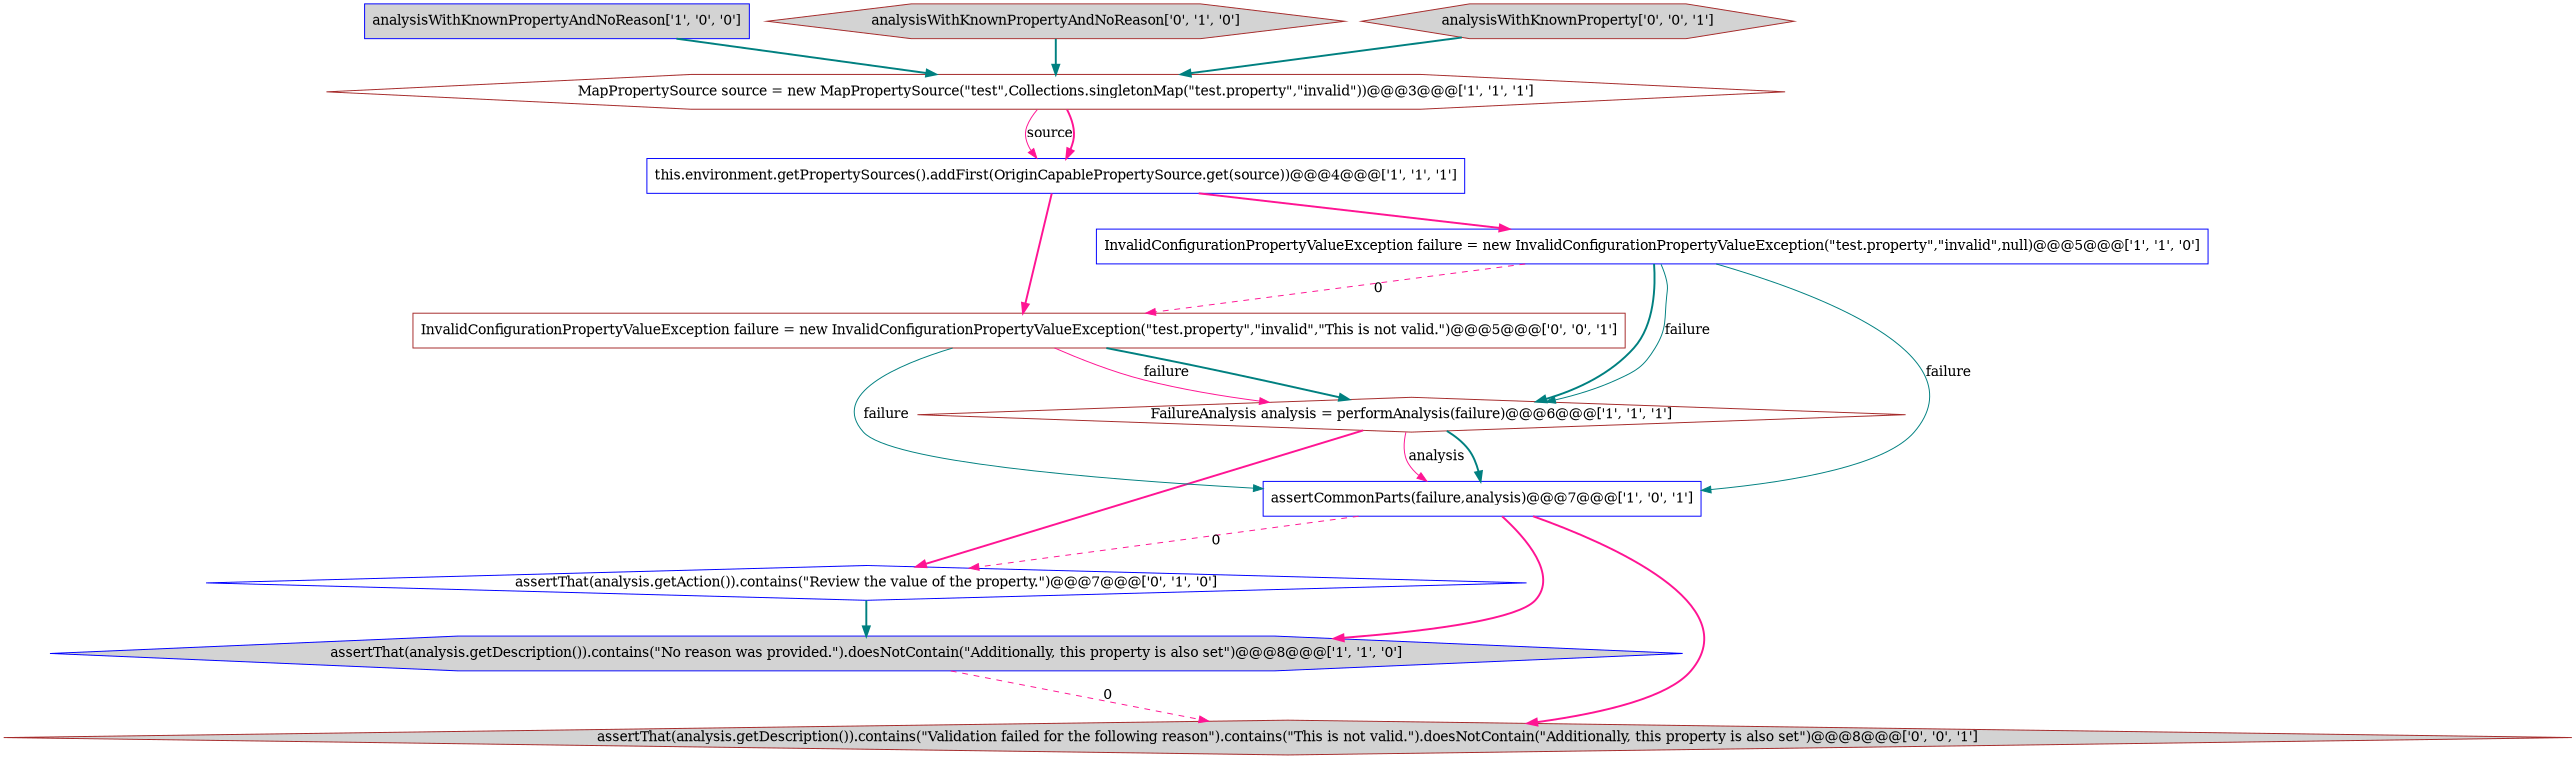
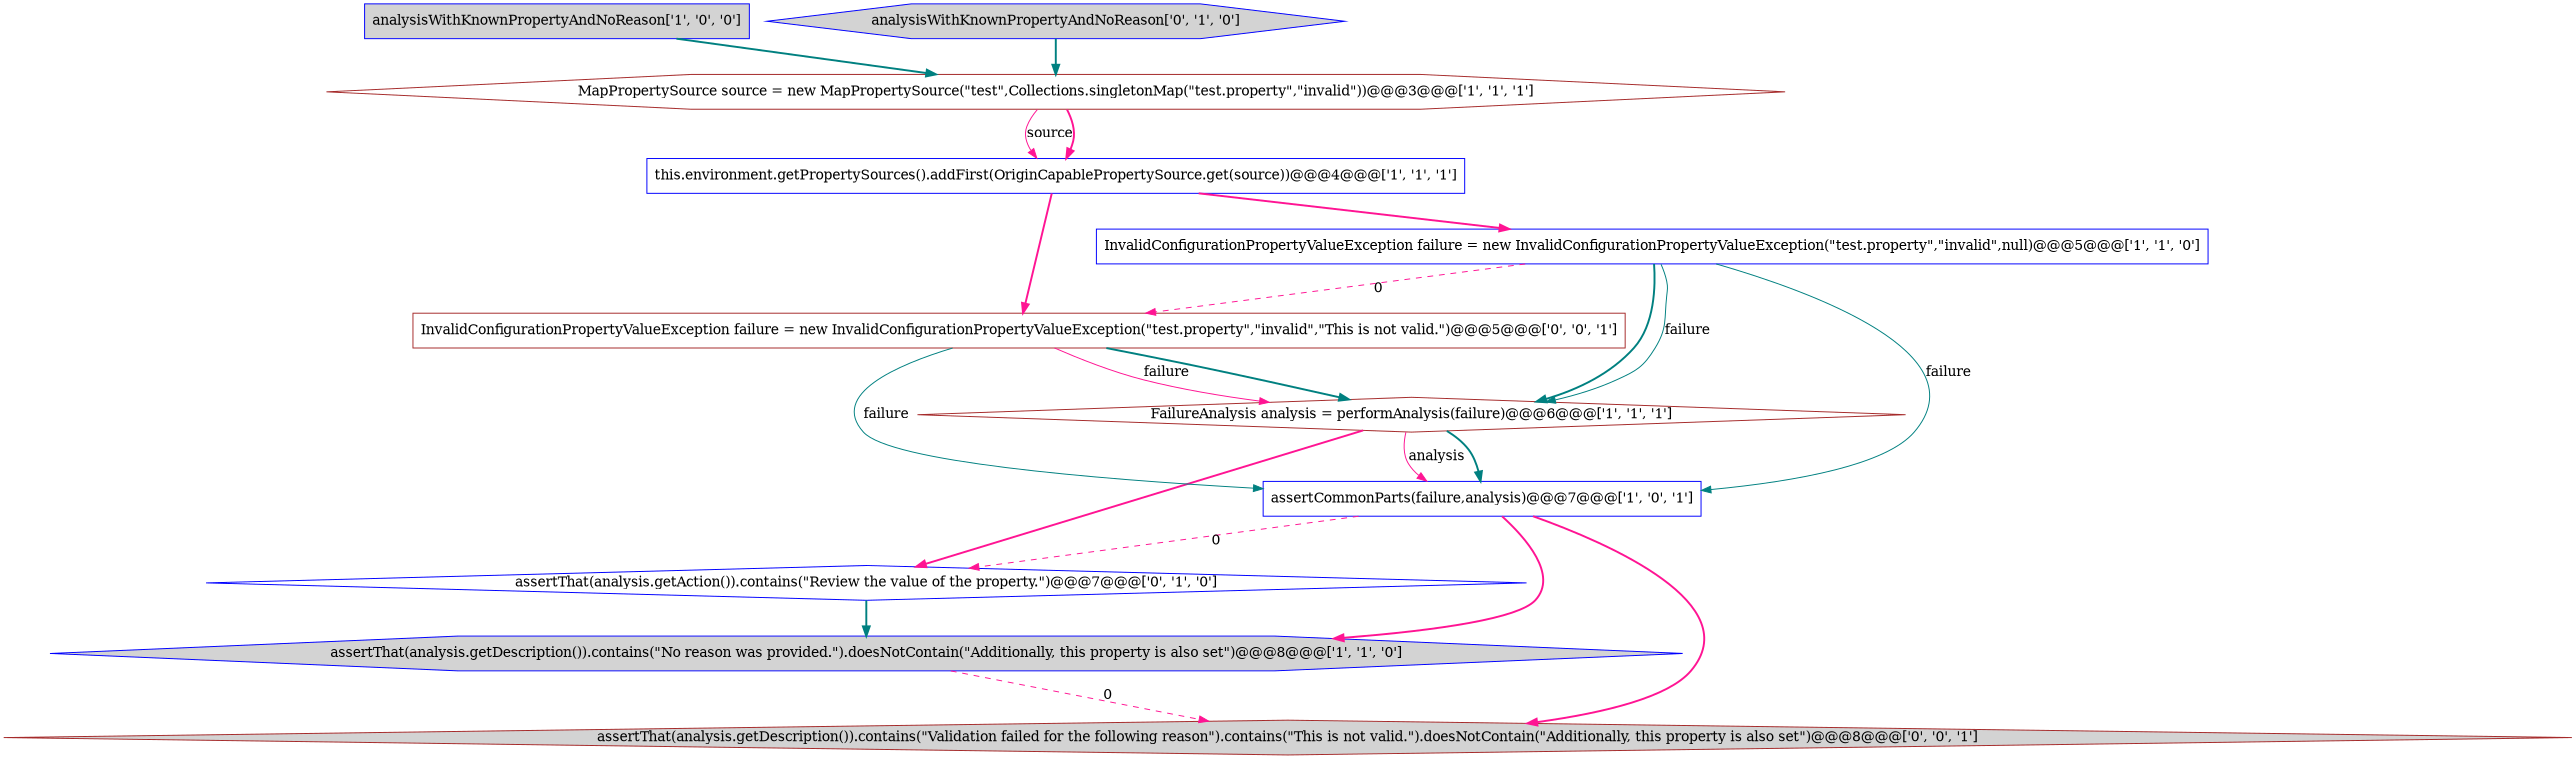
node "analysisWithKnownPropertyAndNoReason['0', '1', '0']": color brown -> blue
node "analysisWithKnownProperty['0', '0', '1']": removed
